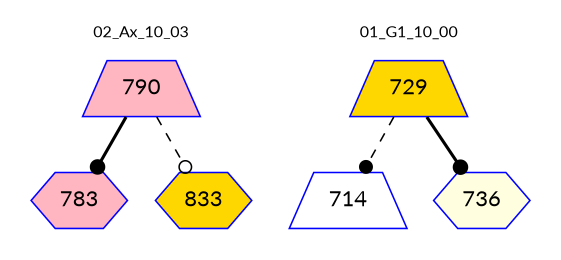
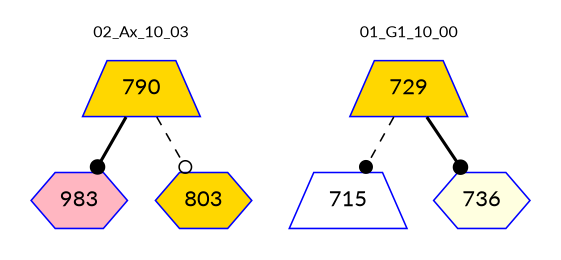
node "790": fillcolor lightpink -> gold
node "783": label "783" -> "983"
node "833": label "833" -> "803"
node "714": label "714" -> "715"
